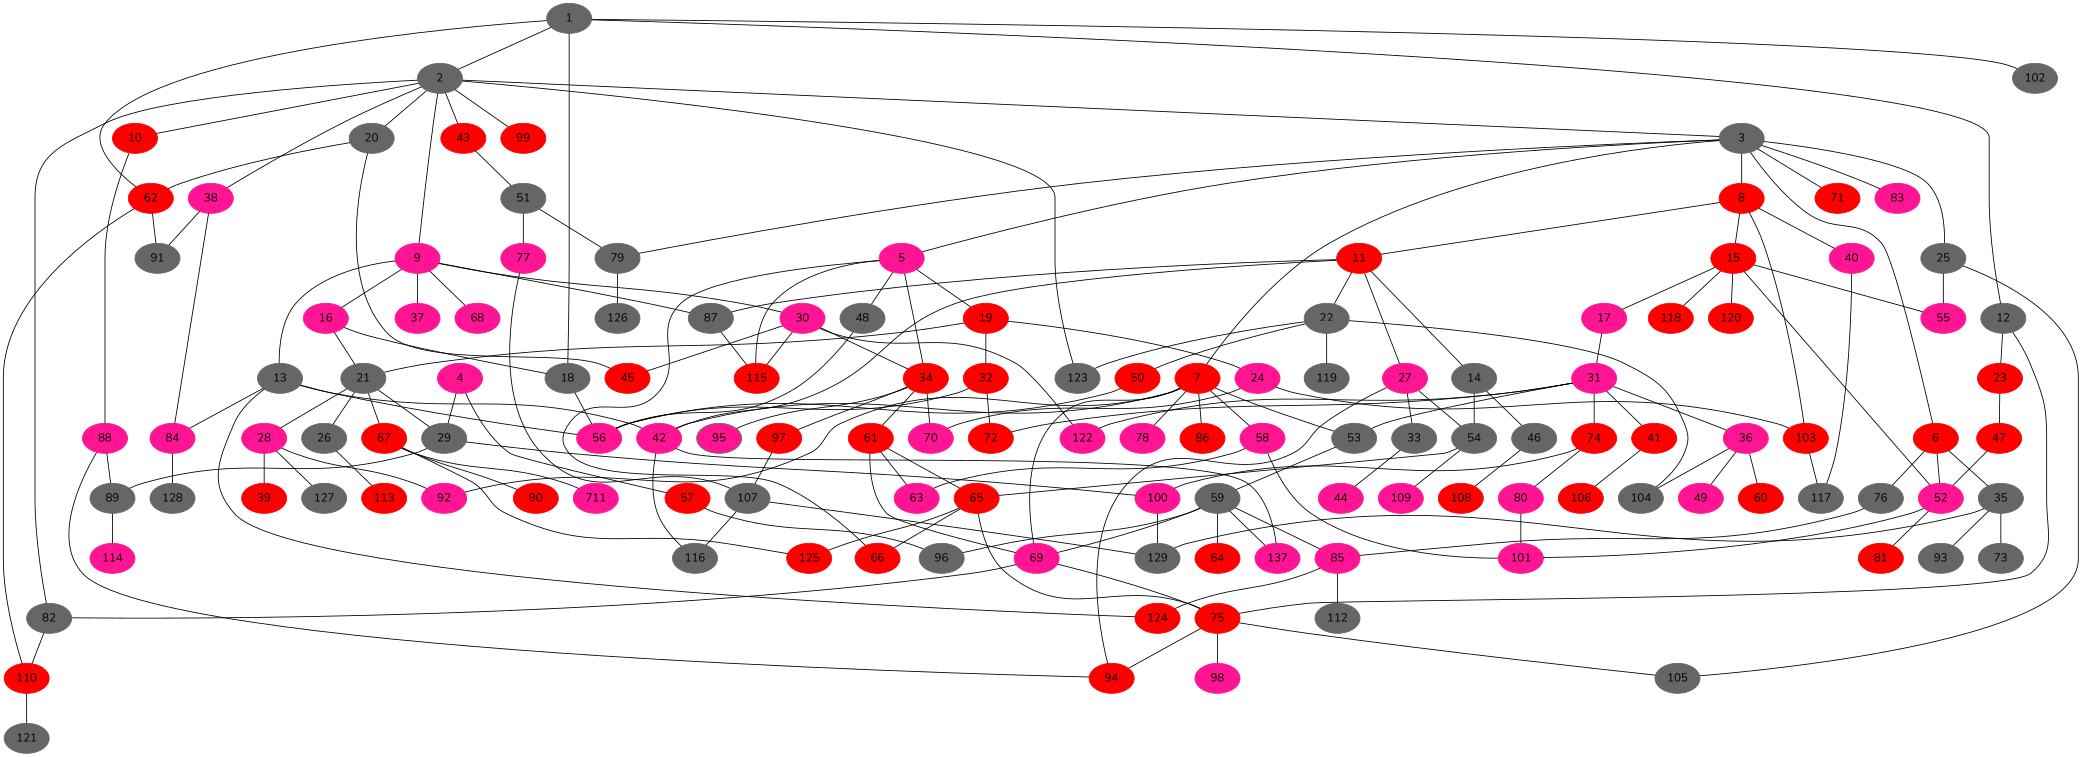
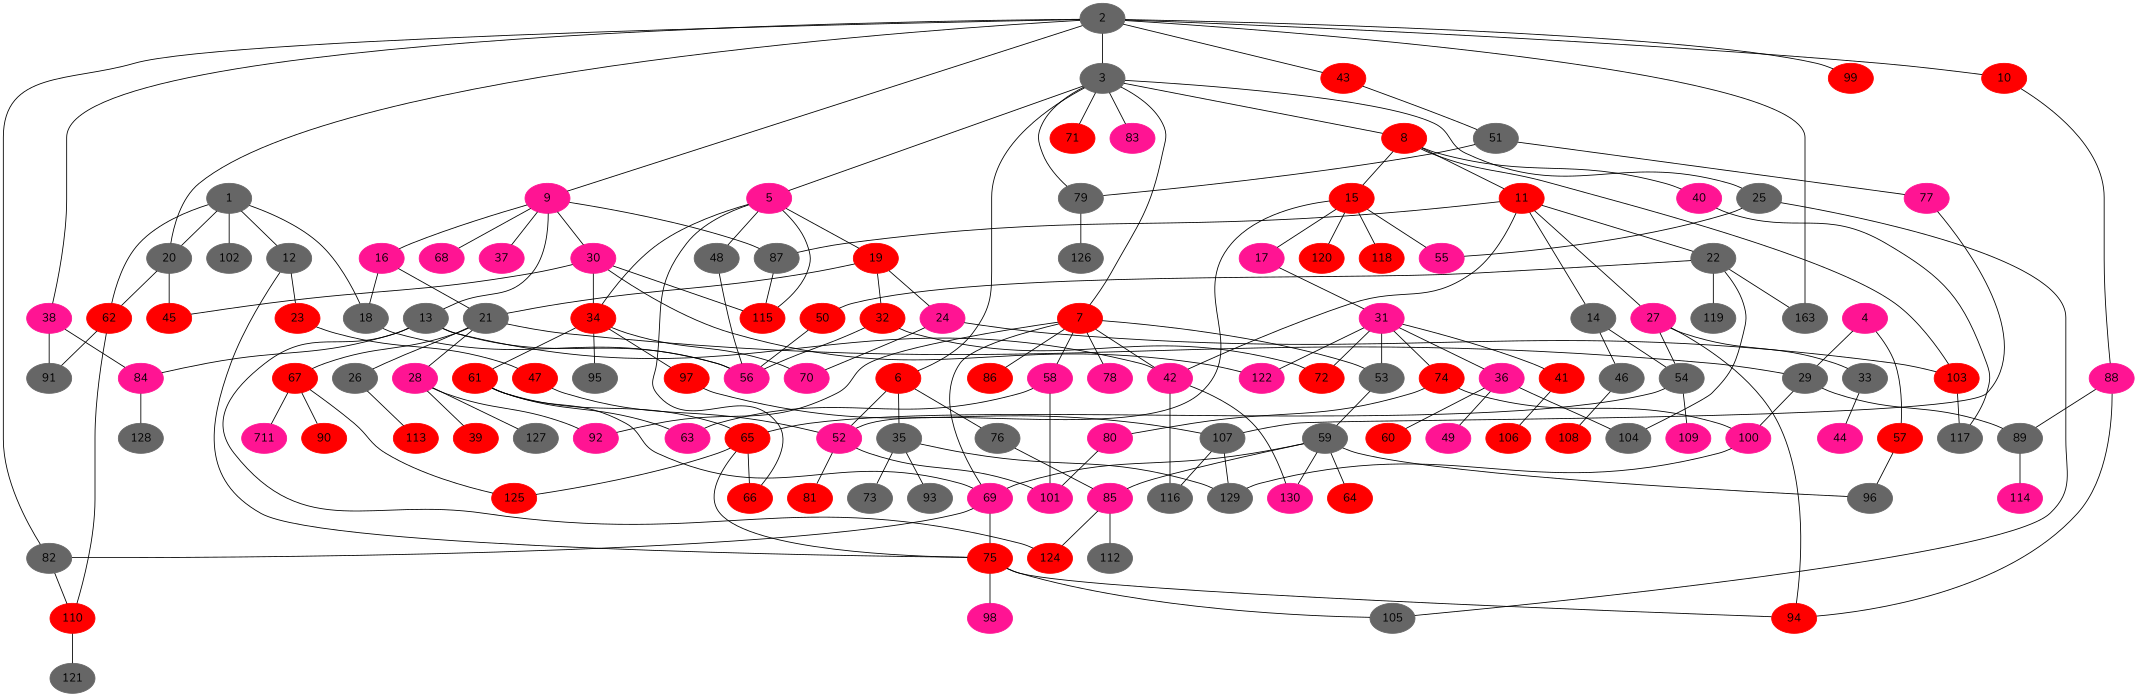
edge "1" -- "2": now "1" -- "20"
node "123": label "123" -> "163"
node "95": fillcolor deeppink -> gray40
node "137": label "137" -> "130"
